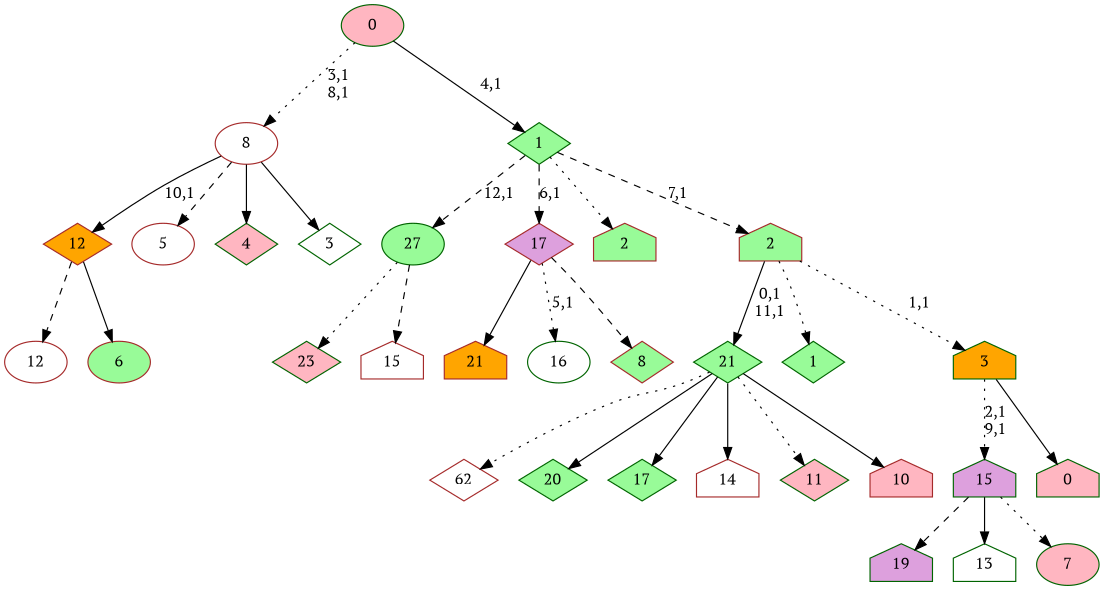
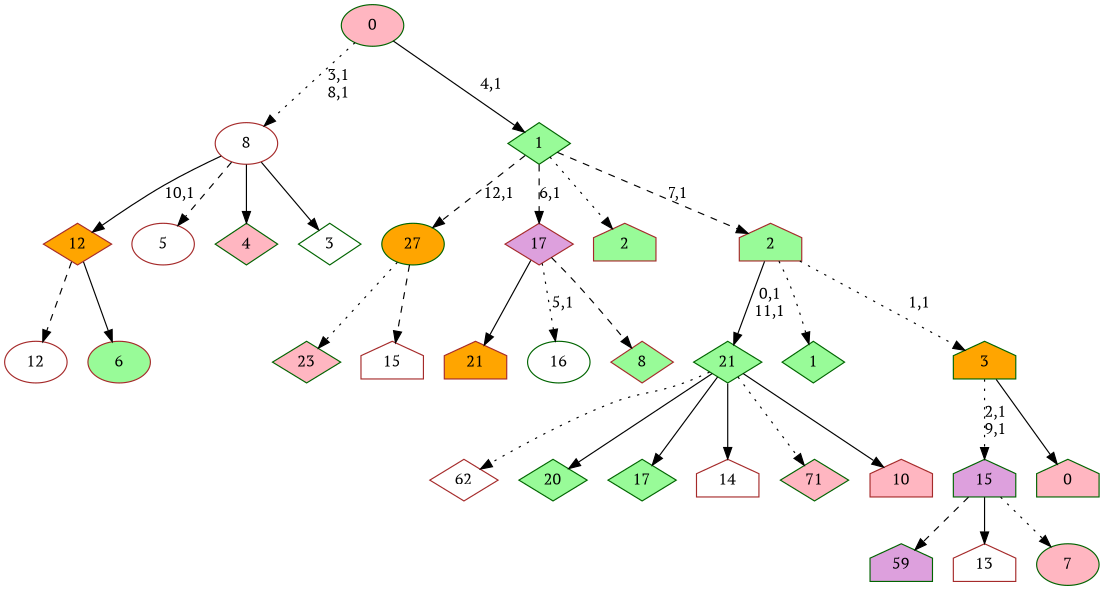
node "27": fillcolor palegreen -> orange
node "11": label "11" -> "71"
node "19": label "19" -> "59"
node "13": color darkgreen -> brown
